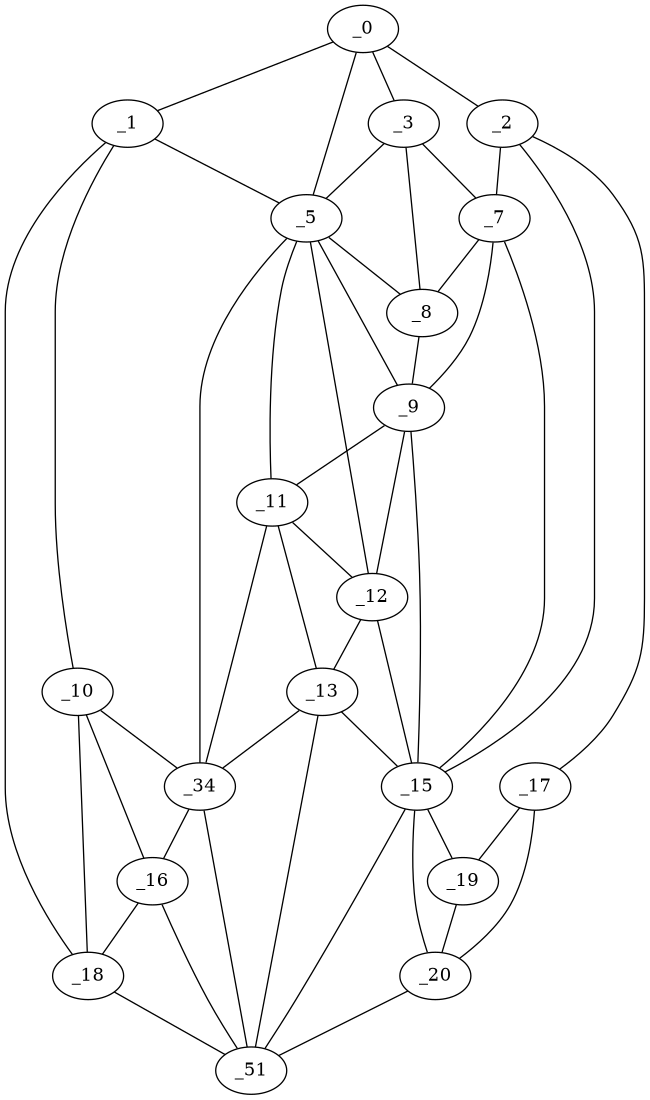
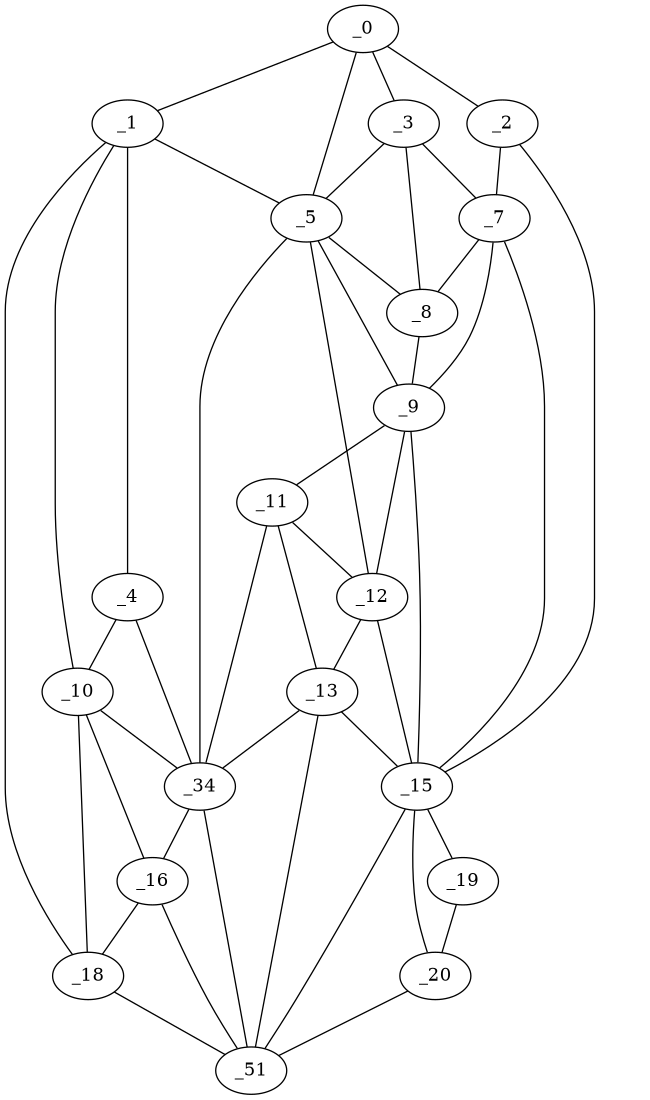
edge "_5" -- "_11": removed
node "_4": added
node "_17": removed
